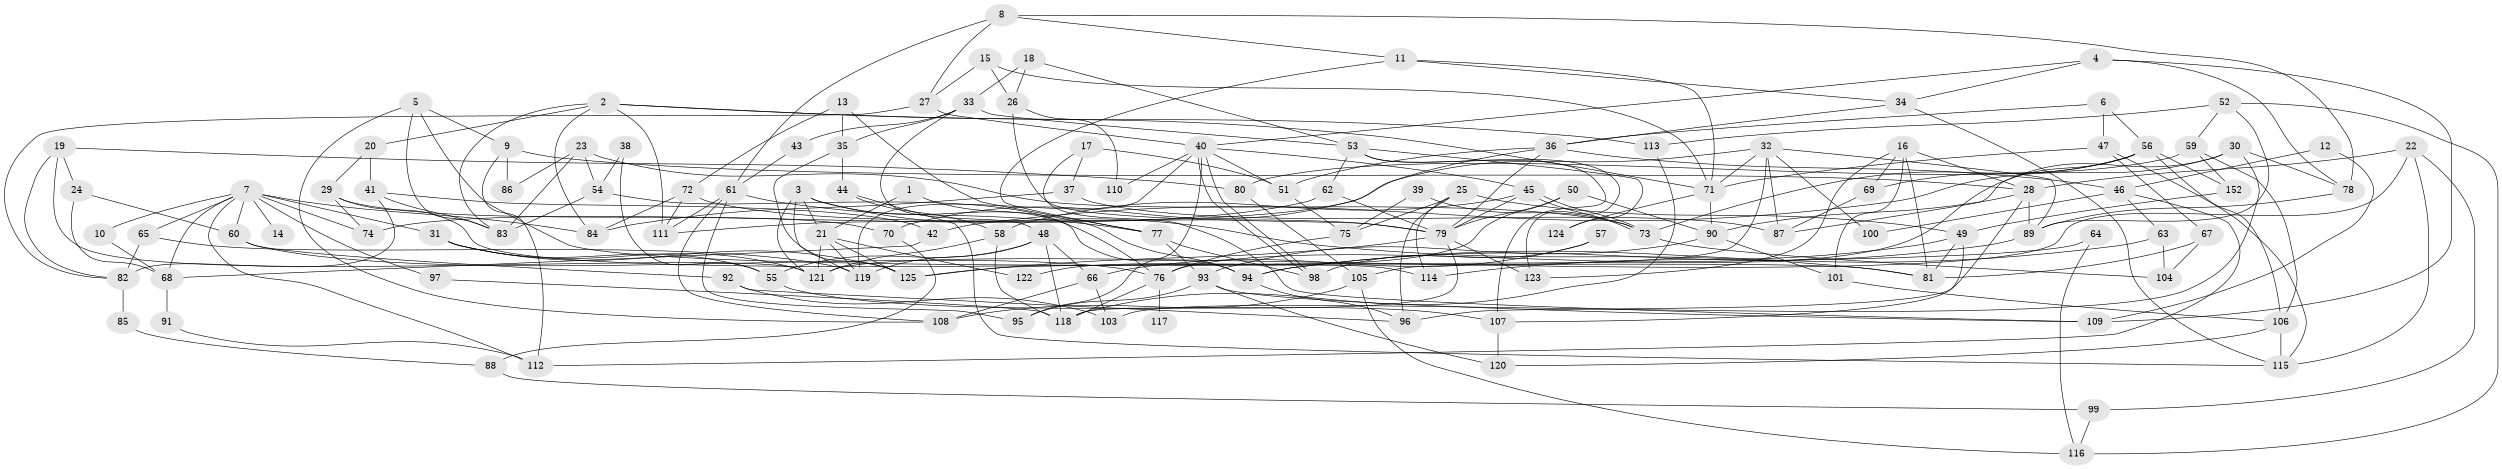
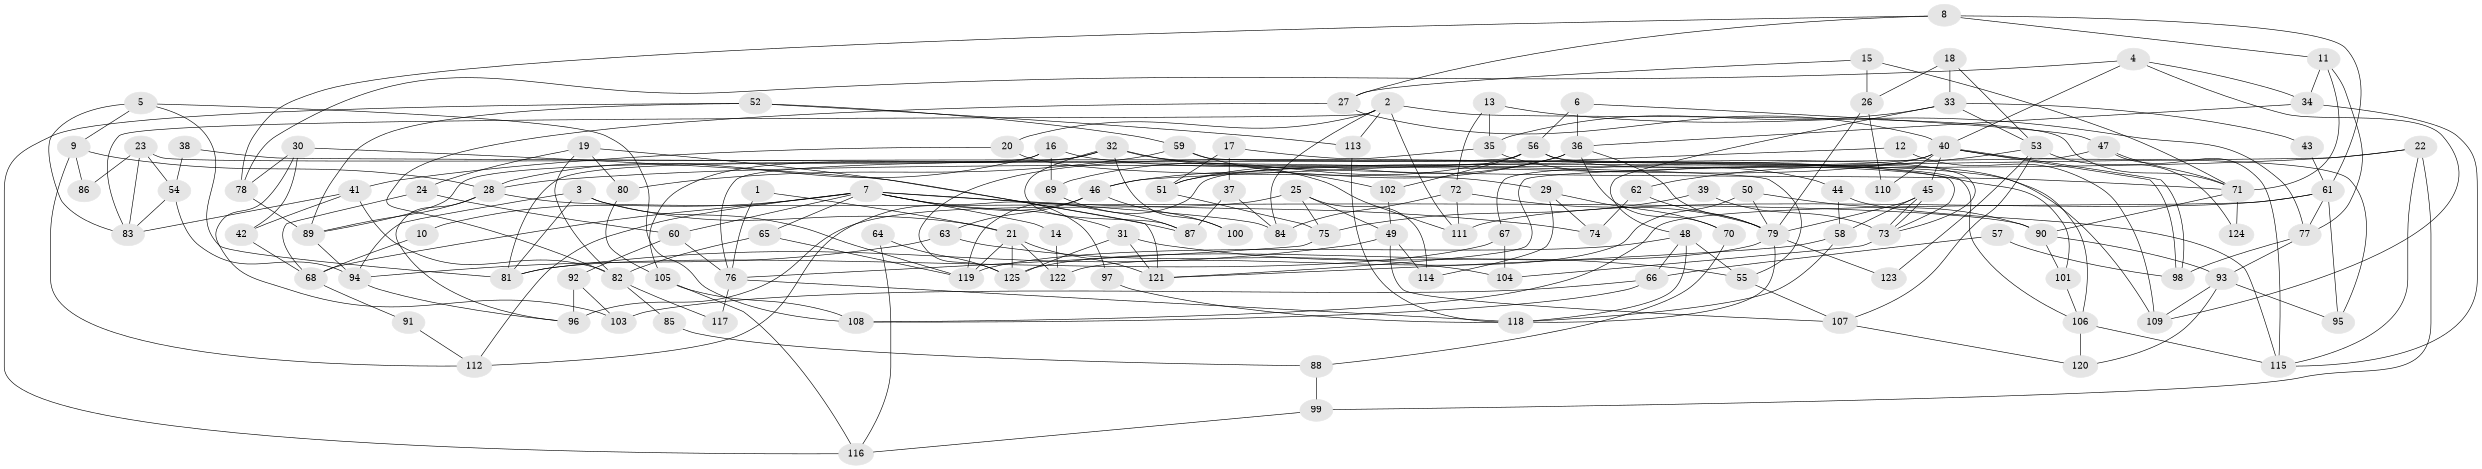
node "152": label "152" -> "102"
edge "3" -- "121": removed
edge "16" -- "123": removed
edge "14" -- "122": added
edge "82" -- "117": added
